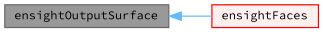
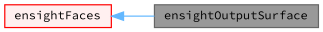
edge "ensightFaces" -> "ensightOutputSurface": reversed
